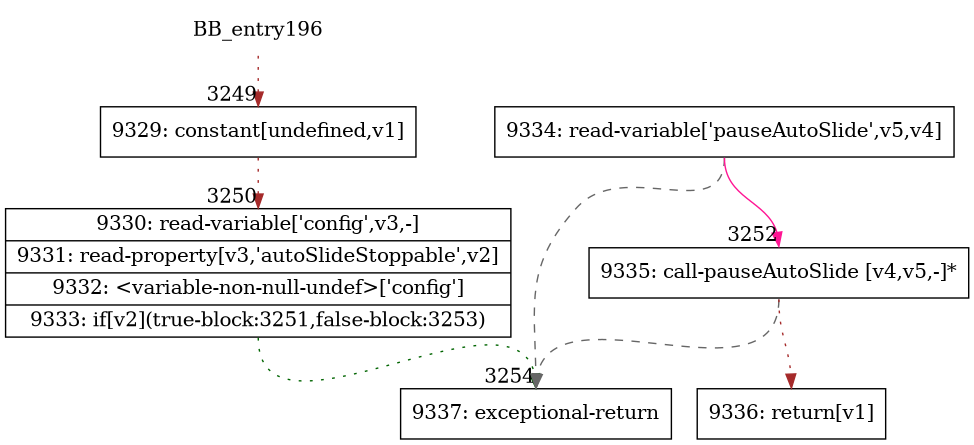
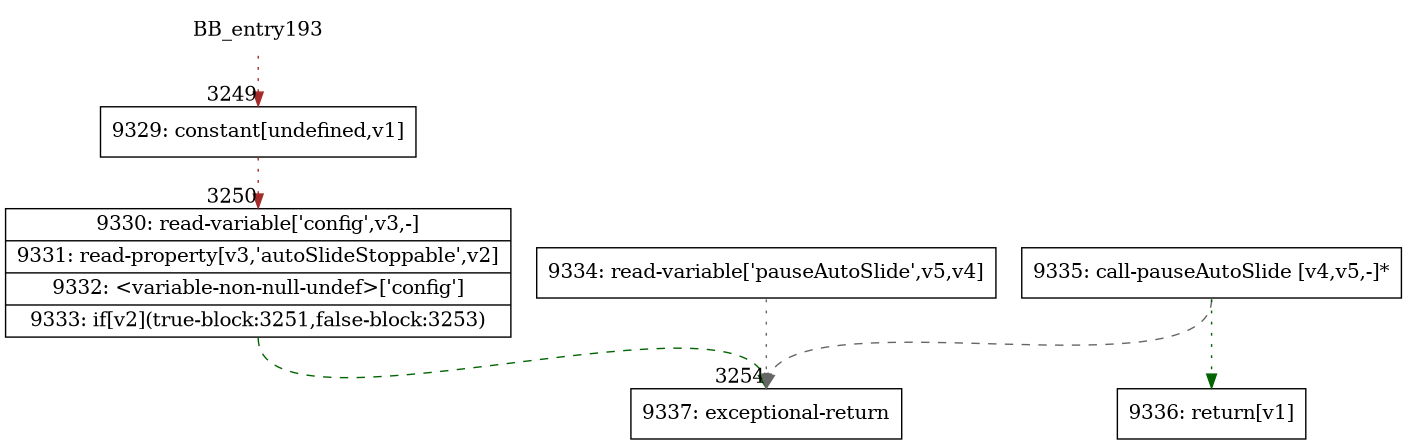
node "BB_entry196": label "BB_entry196" -> "BB_entry193"
edge "9334: read-variable['pauseAutoSlide',v5,v4]" -> "9335: call-pauseAutoSlide [v4,v5,-]*": removed
edge "9334: read-variable['pauseAutoSlide',v5,v4]" -> "9337: exceptional-return": style dashed -> dotted
edge "9335: call-pauseAutoSlide [v4,v5,-]*" -> "9336: return[v1]": color brown -> darkgreen
edge "9330: read-variable['config',v3,-]" -> "9337: exceptional-return": style dotted -> dashed
